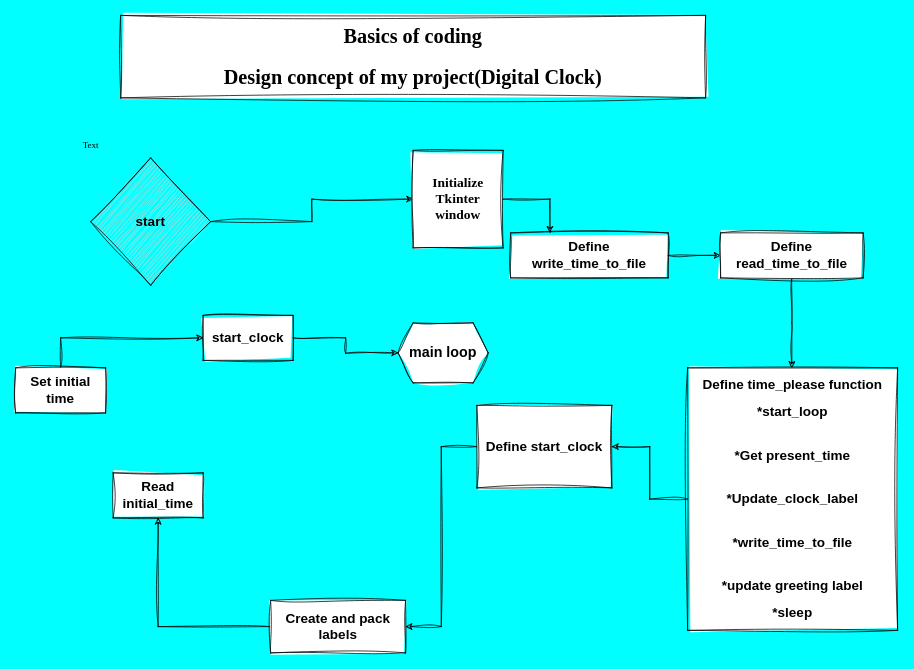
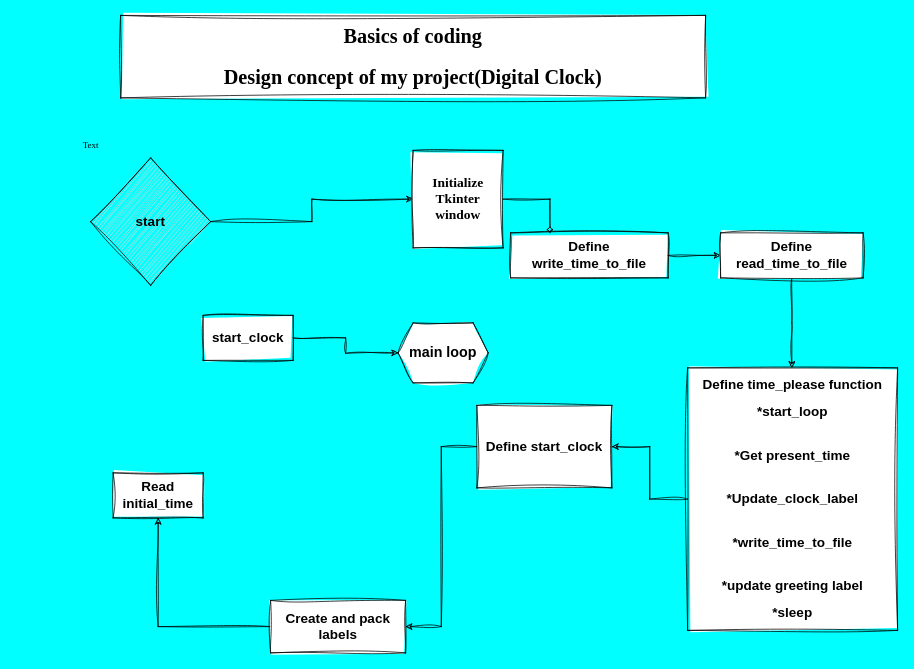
edge "Initialize Tkinter window" -> "Define write_time_to_file": arrowhead classic -> diamond
edge "Set initial time" -> "start_clock": removed
node "Set initial time": removed
